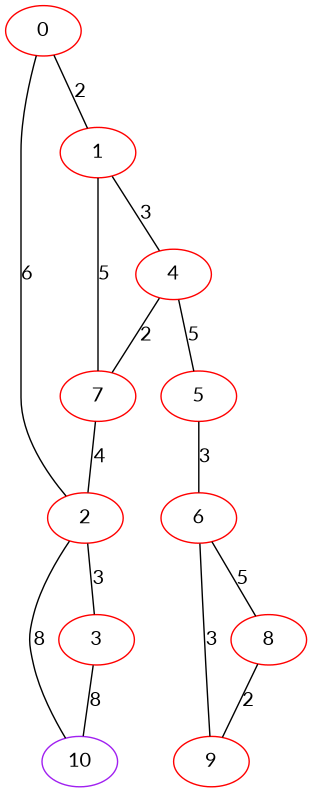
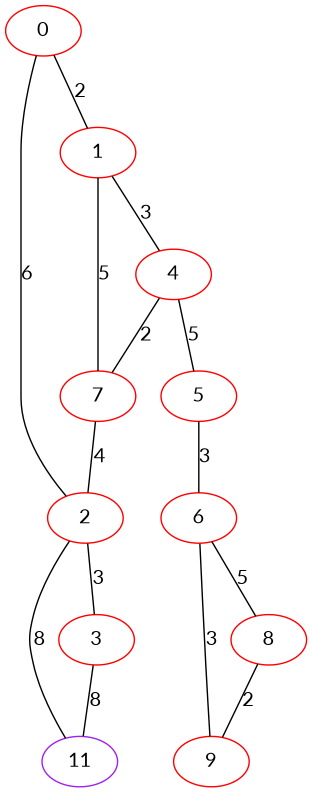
node "10": label "10" -> "11"
